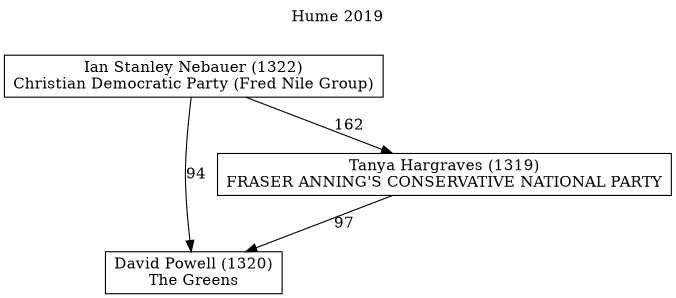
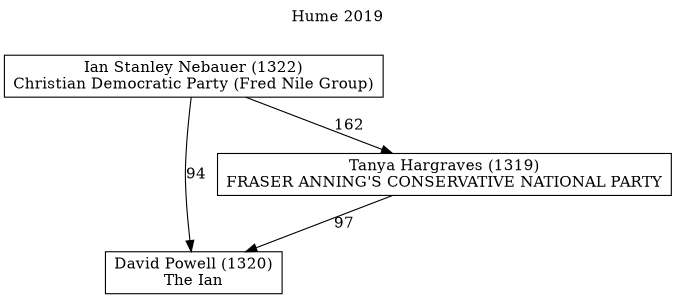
node "David Powell (1320) The Greens": label "David Powell (1320) The Greens" -> "David Powell (1320) The Ian"
